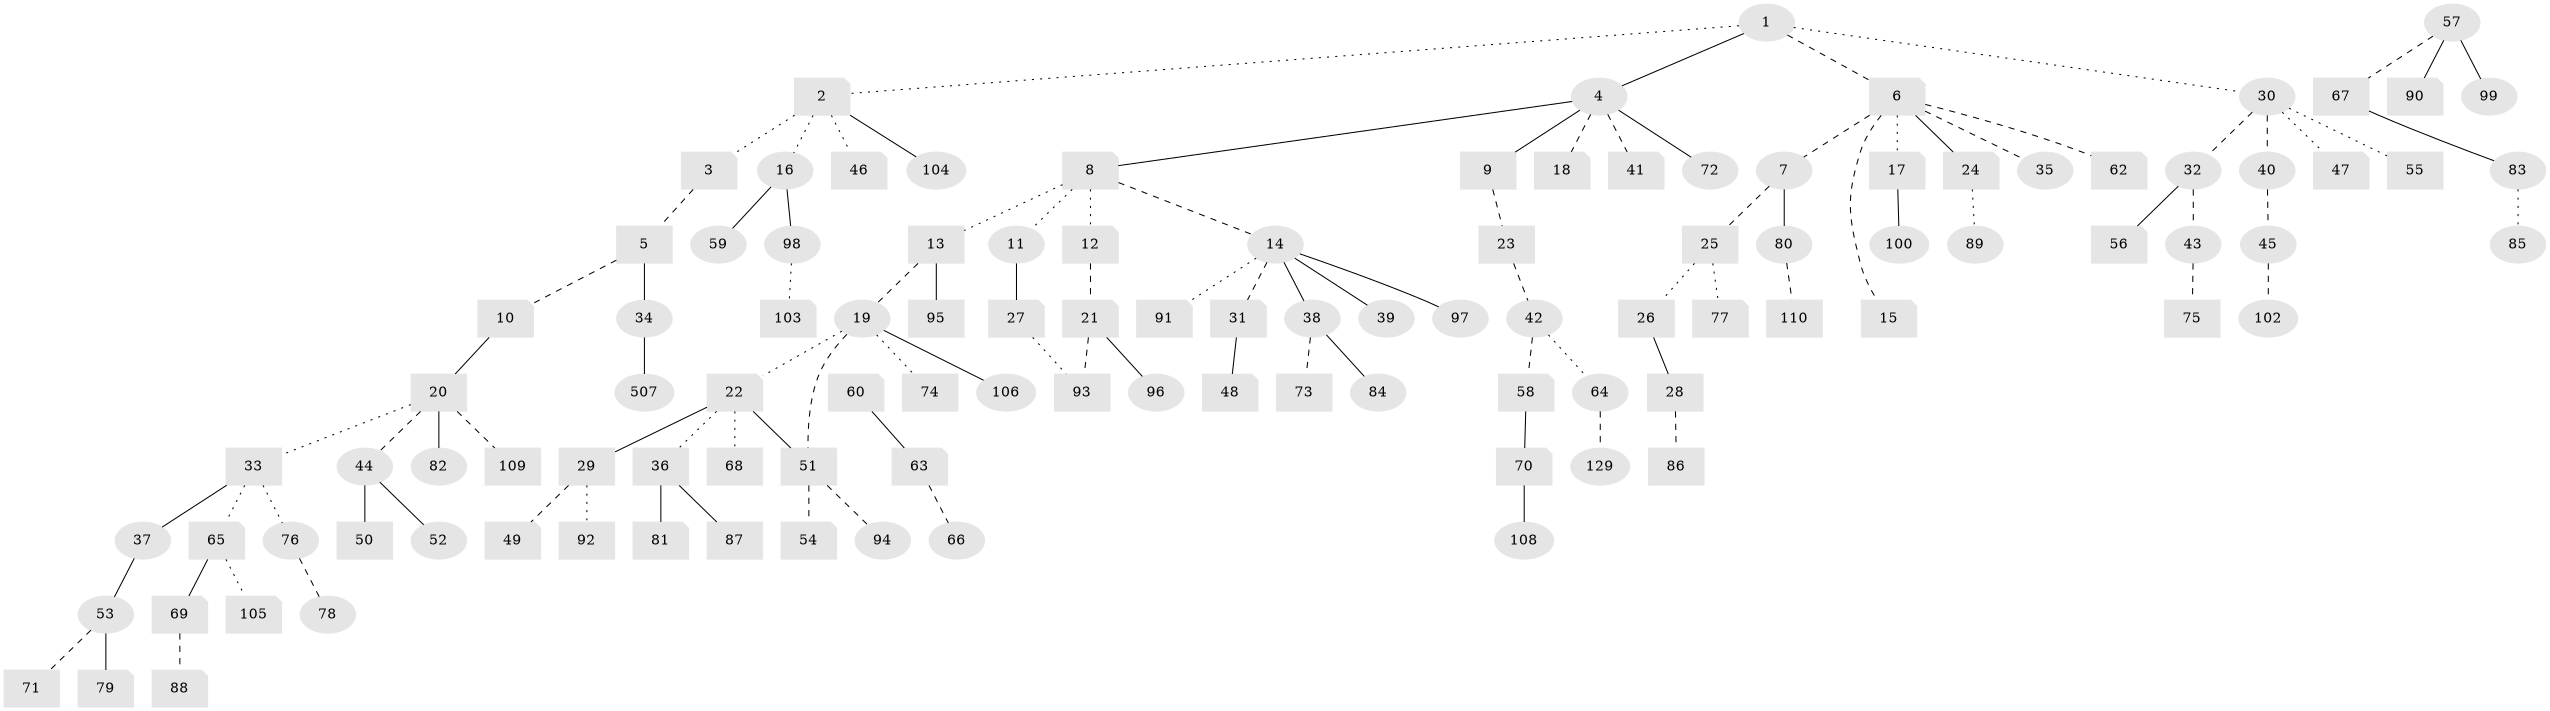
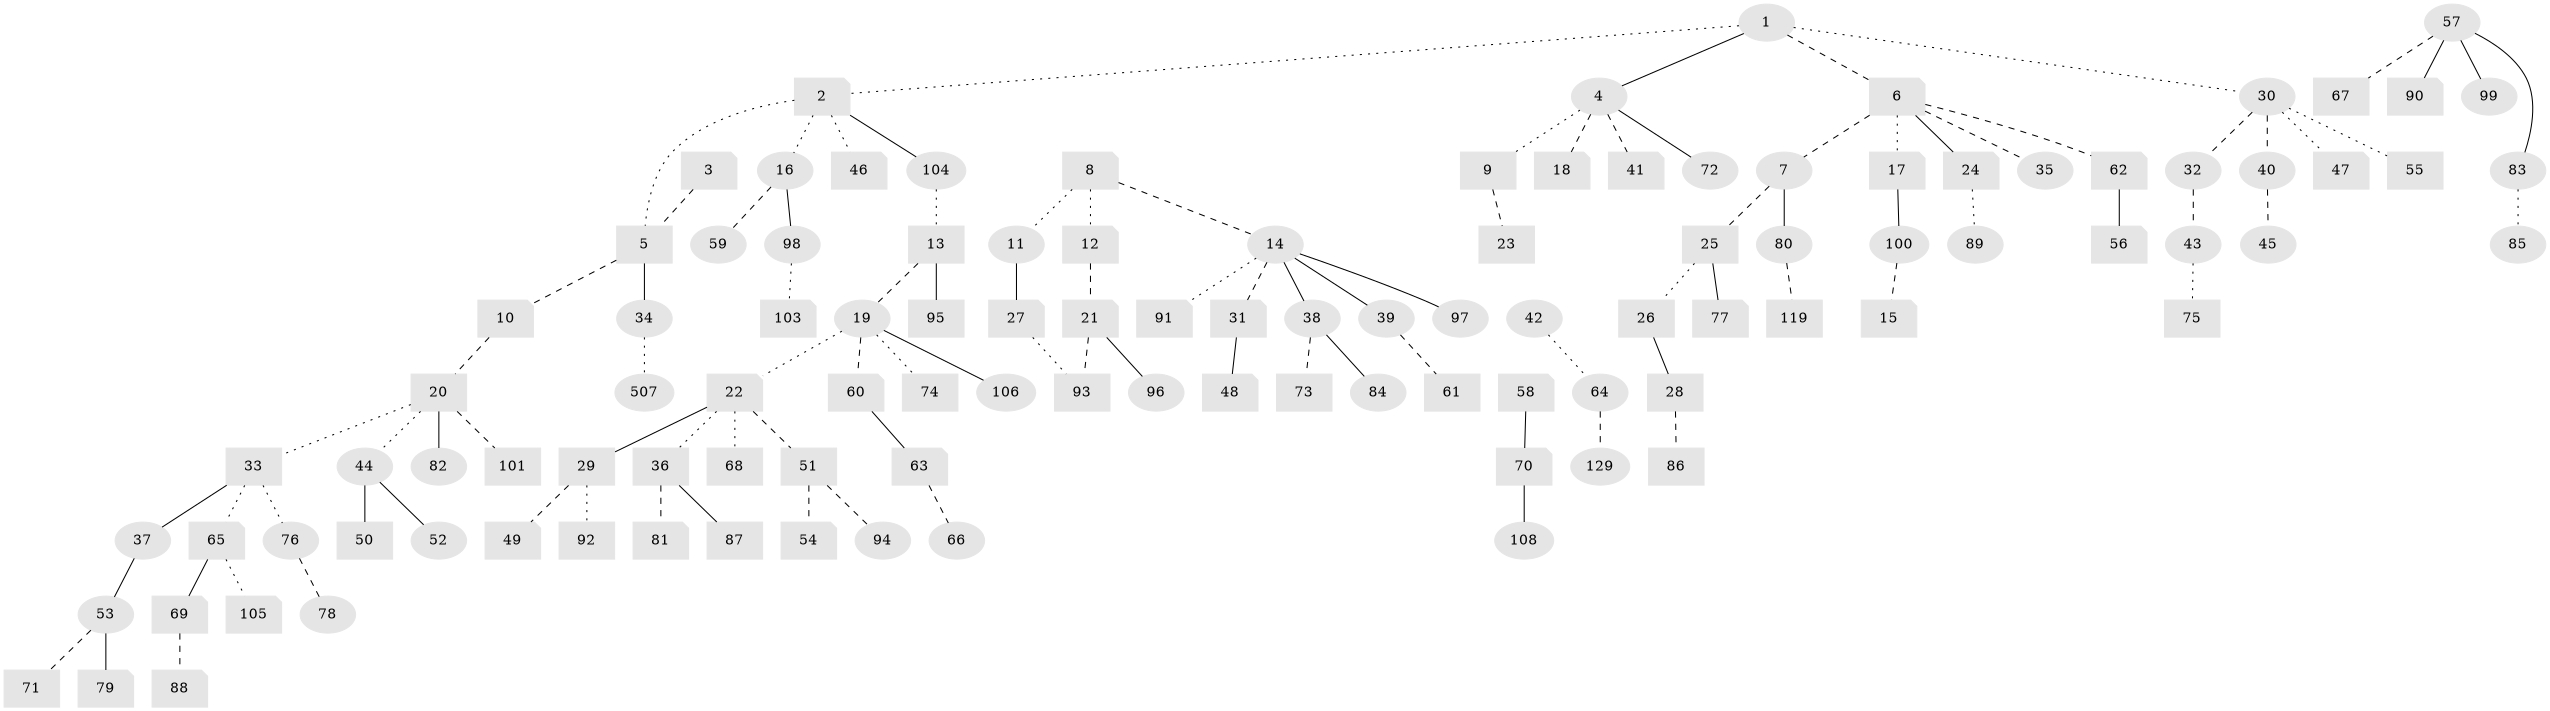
edge "4" -- "9": style solid -> dotted
edge "2" -- "3": now "2" -- "5"
edge "4" -- "8": removed
edge "67" -- "83": now "57" -- "83"
edge "6" -- "15": now "100" -- "15"
edge "32" -- "56": now "62" -- "56"
edge "16" -- "59": style solid -> dashed
edge "8" -- "13": now "104" -- "13"
edge "23" -- "42": removed
edge "25" -- "77": style dotted -> solid
edge "43" -- "75": style dashed -> dotted
node "110": label "110" -> "119"
node "102": removed
edge "10" -- "20": style solid -> dashed
edge "34" -- "507": style solid -> dotted
edge "42" -- "58": removed
edge "19" -- "51": now "19" -- "60"
node "61": added
edge "22" -- "51": style solid -> dashed
edge "20" -- "44": style dashed -> dotted
node "109": label "109" -> "101"
edge "36" -- "81": style solid -> dashed
